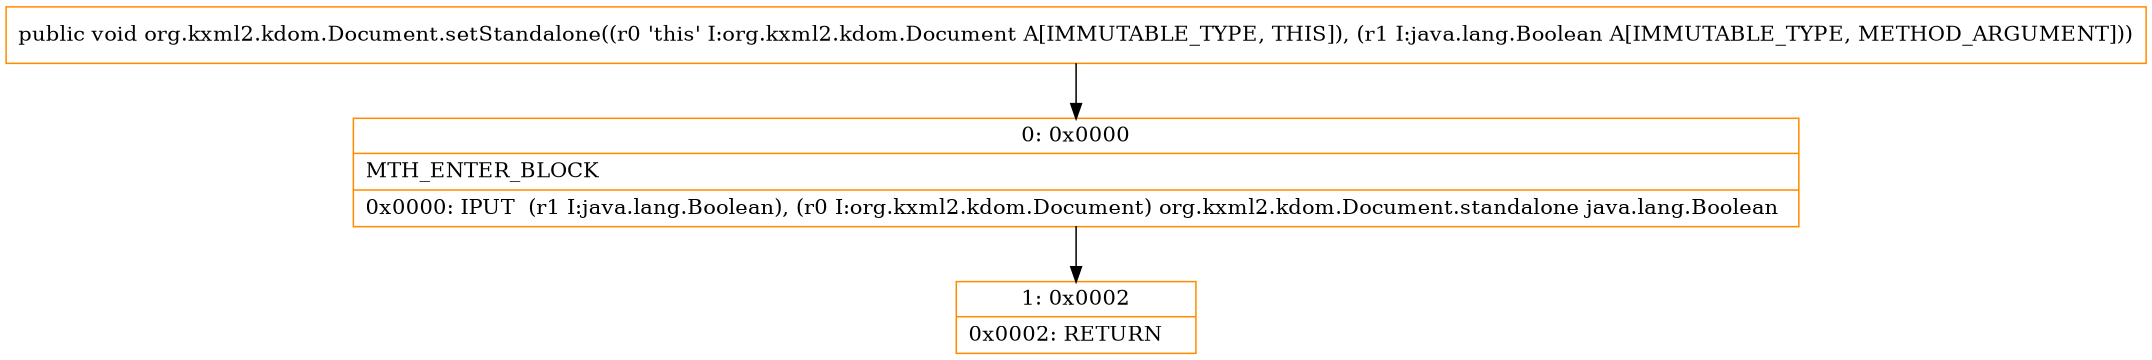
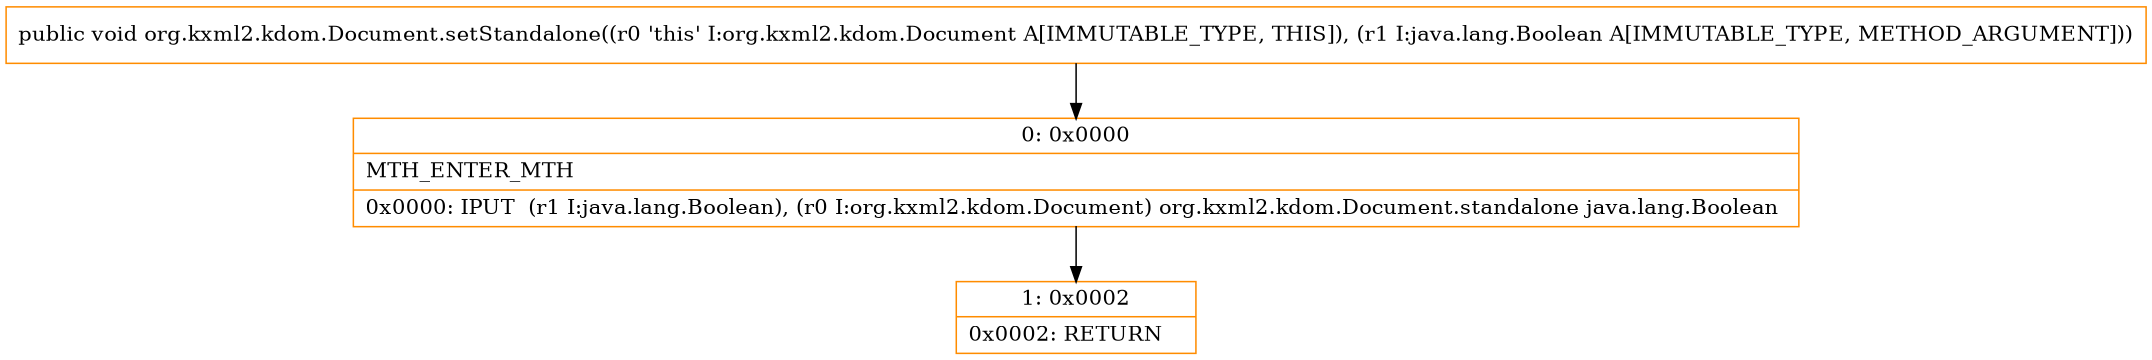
node "0: 0x0000": text "MTH_ENTER_BLOCK" -> "MTH_ENTER_MTH"
